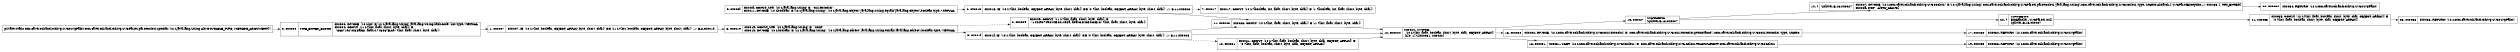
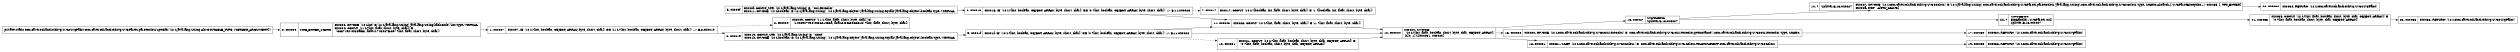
edge "8: 0x0019" -> "2: 0x0009": now "1: 0x0007" -> "2: 0x0009"
node "0: 0x0000": text "MTH_ENTER_BLOCK" -> "MTH_ENTER_STATIC"
